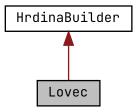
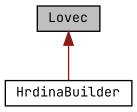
edge "Lovec" -> "HrdinaBuilder": reversed
